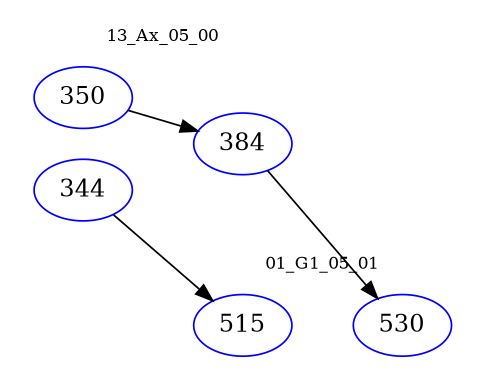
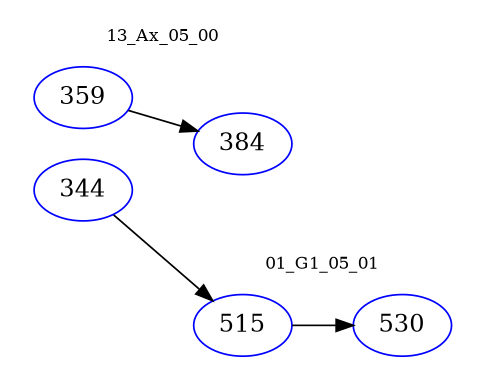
node "350": label "350" -> "359"
edge "384" -> "530": now "515" -> "530"
